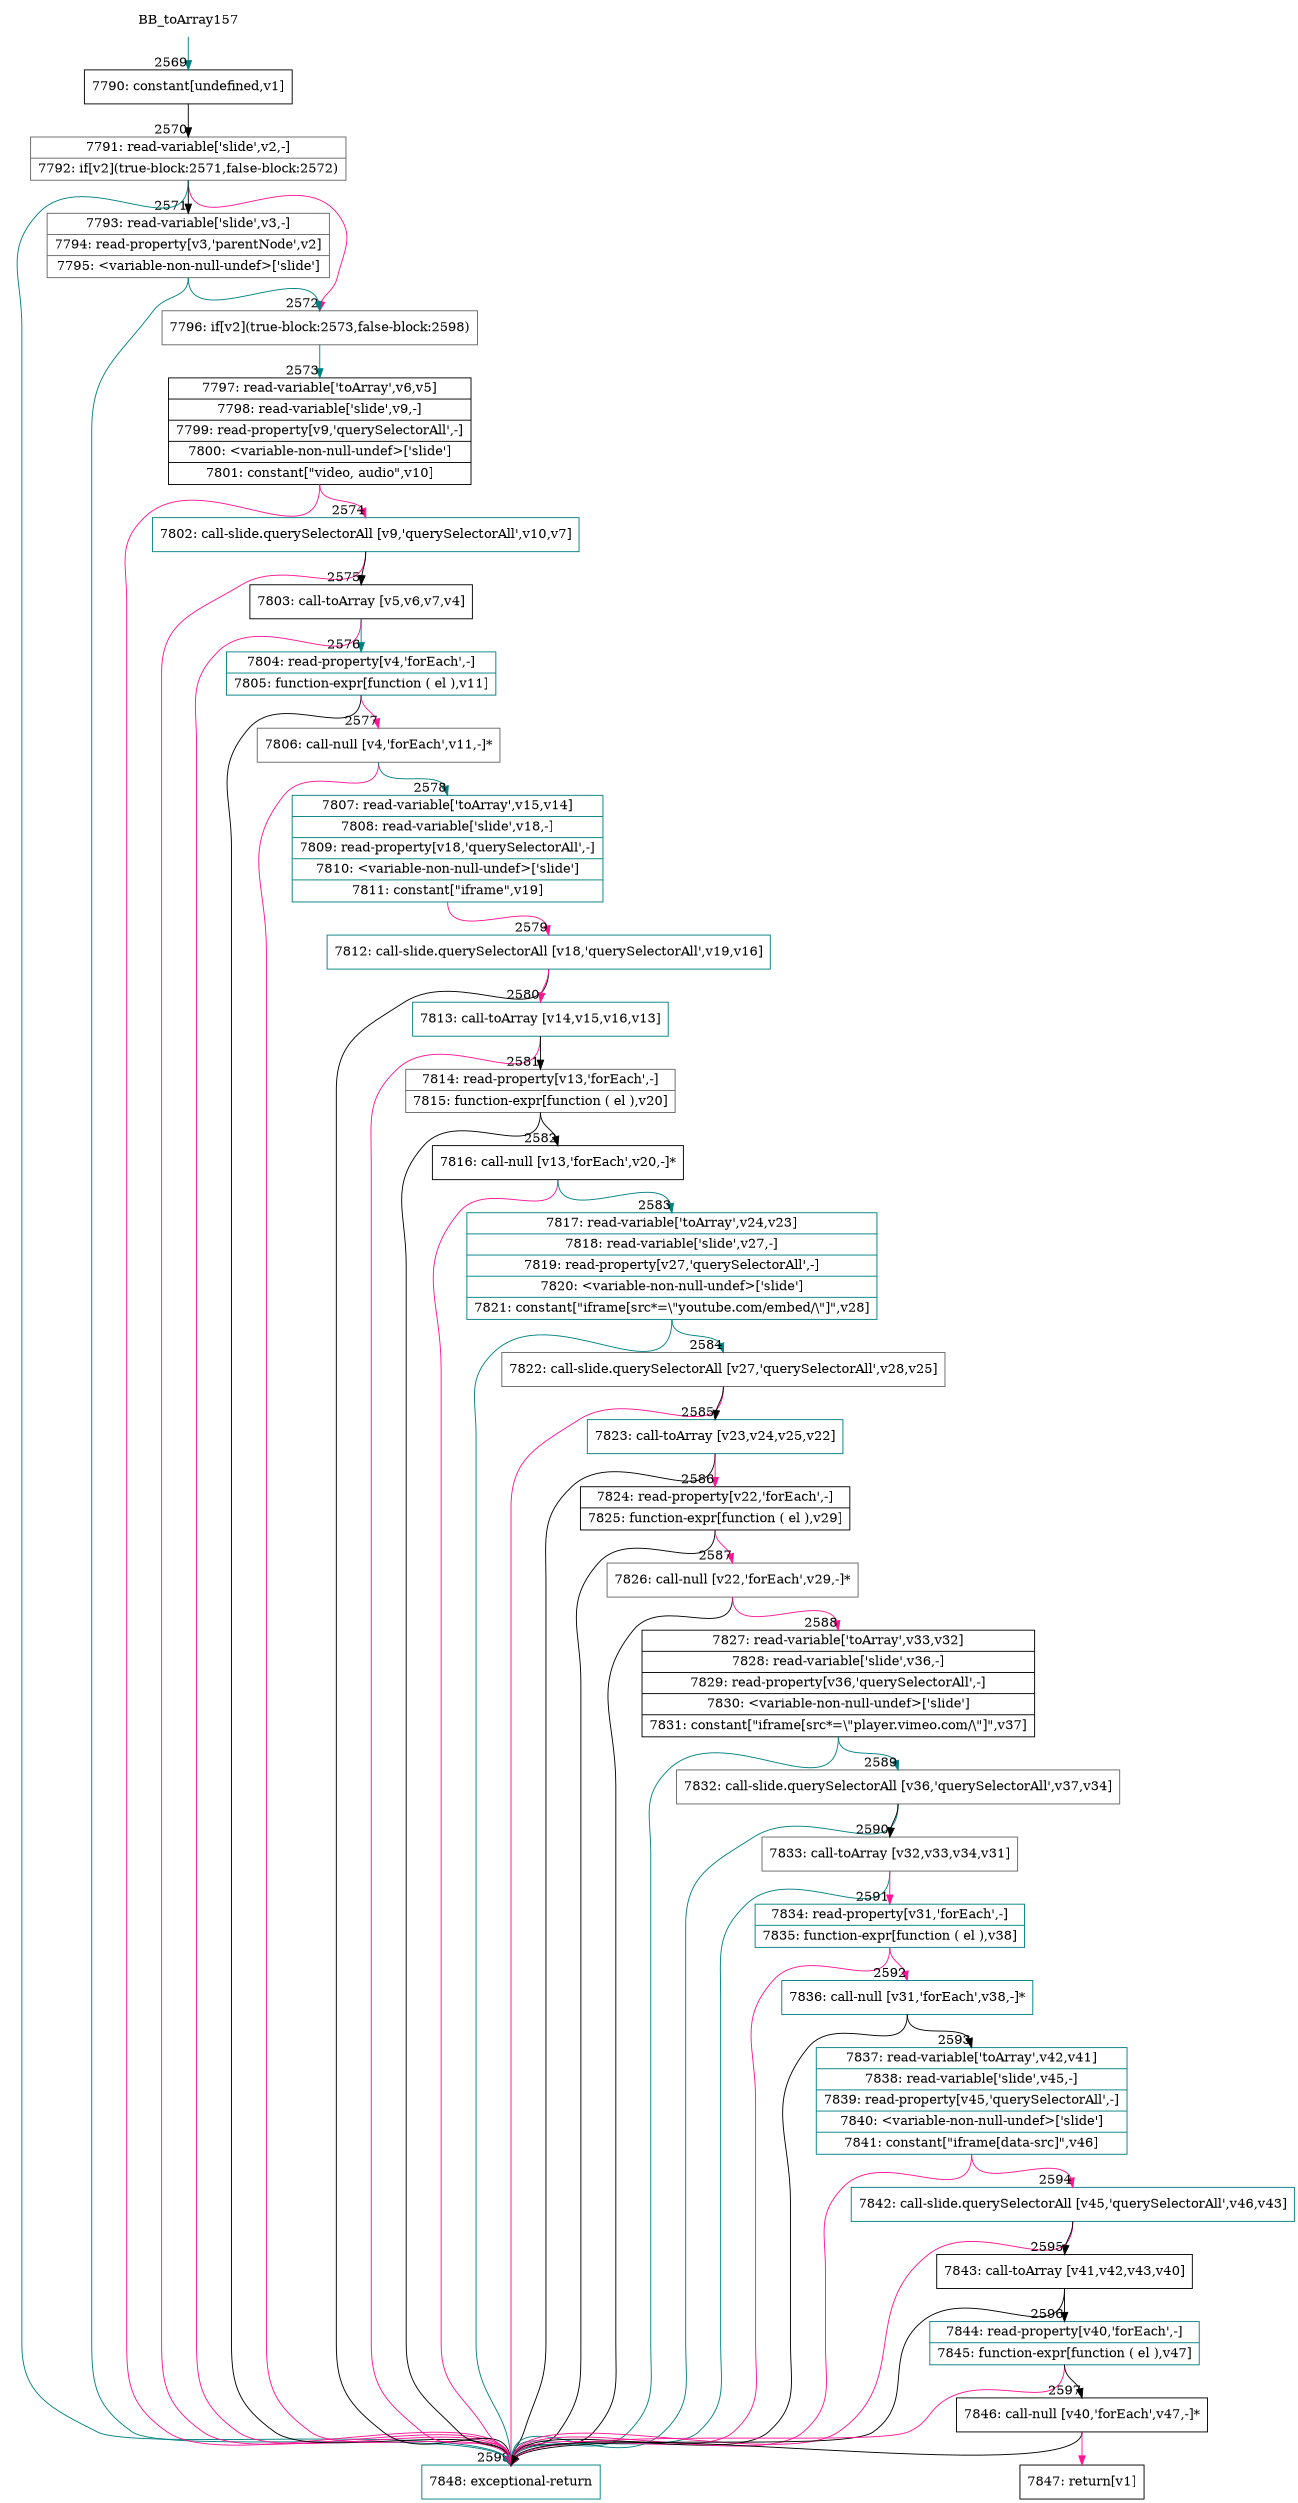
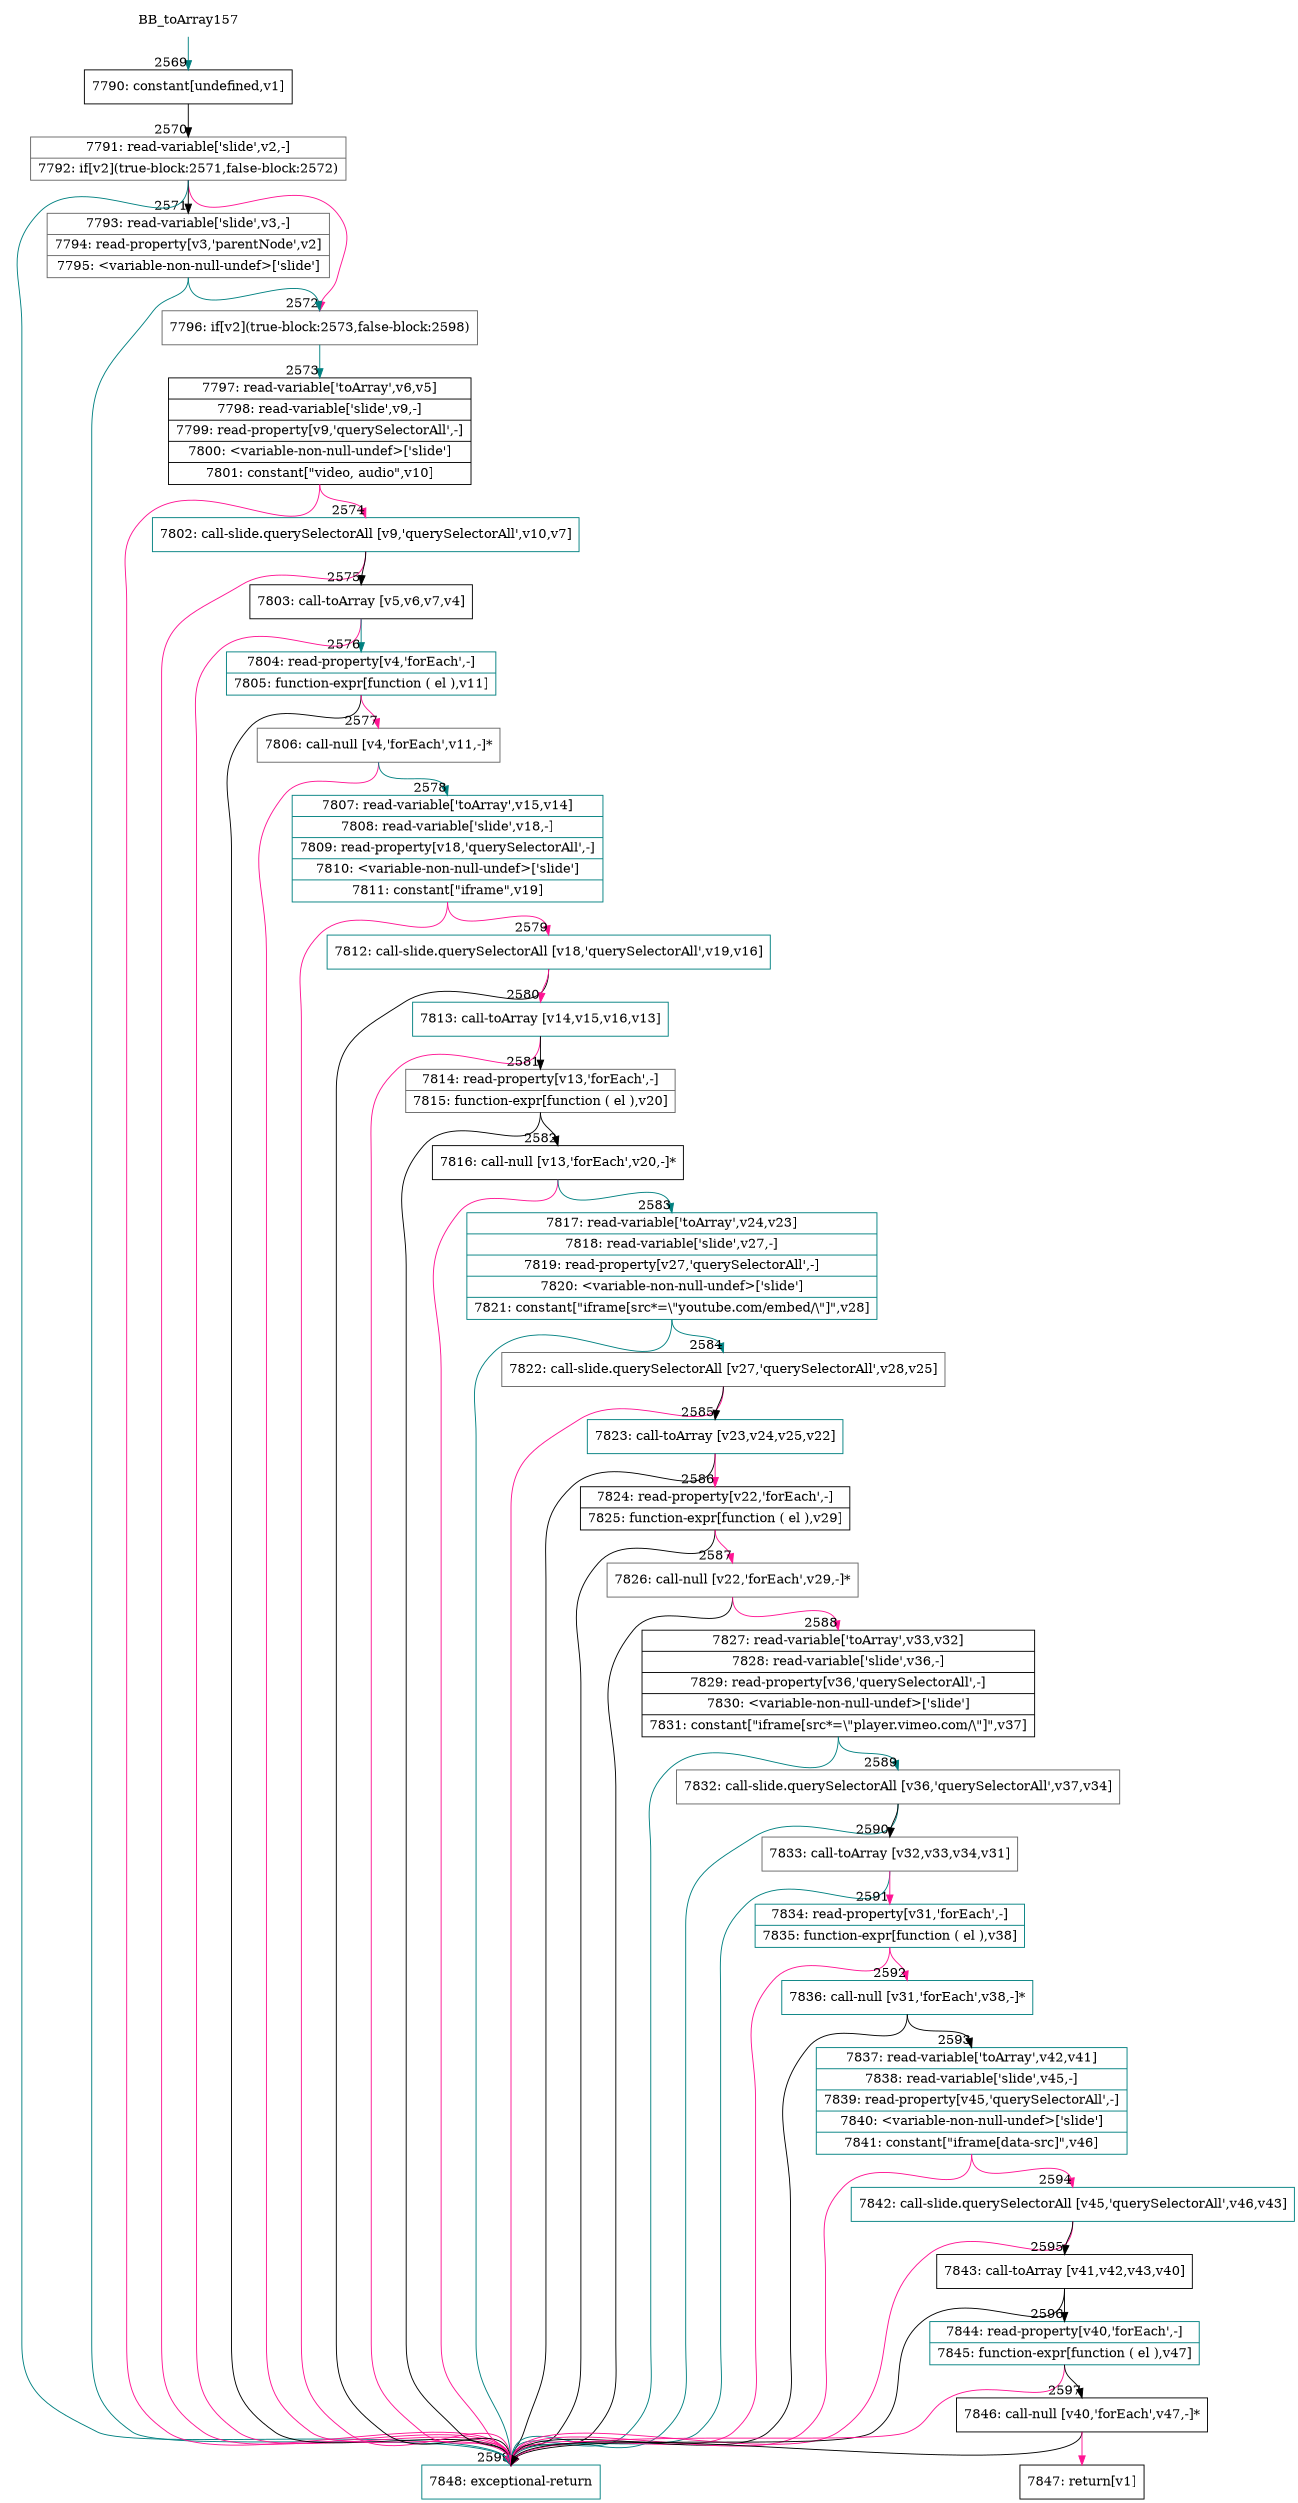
edge "7807: read-variable['toArray',v15,v14]" -> "7848: exceptional-return": added
